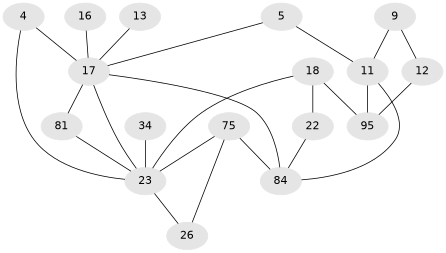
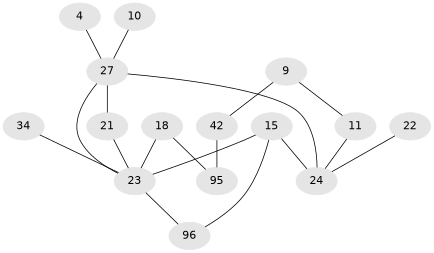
node "16": removed
node "13": label "13" -> "10"
node "5": removed
node "17": label "17" -> "27"
node "12": label "12" -> "42"
edge "18" -- "22": removed
edge "11" -- "95": removed
node "81": label "81" -> "21"
node "75": label "75" -> "15"
edge "4" -- "23": removed
node "84": label "84" -> "24"
node "26": label "26" -> "96"
